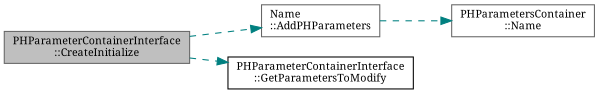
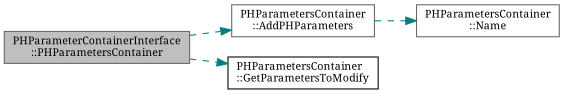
node "Name ::AddPHParameters": label "Name ::AddPHParameters" -> "PHParametersContainer ::AddPHParameters"
node "PHParameterContainerInterface ::CreateInitialize": label "PHParameterContainerInterface ::CreateInitialize" -> "PHParameterContainerInterface ::PHParametersContainer"
node "PHParameterContainerInterface ::GetParametersToModify": label "PHParameterContainerInterface ::GetParametersToModify" -> "PHParametersContainer ::GetParametersToModify"
